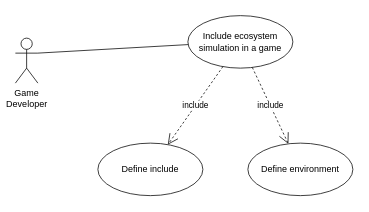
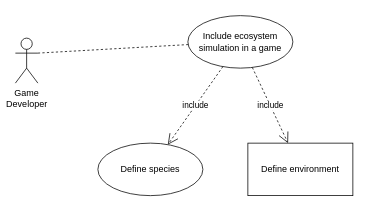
edge "Include ecosystem simulation in a game" -- "Game Developer": style solid -> dashed
node "Define include": label "Define include" -> "Define species"
node "Define environment": shape ellipse -> rectangle
